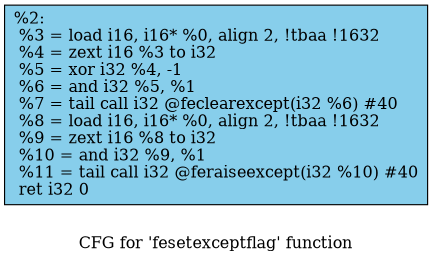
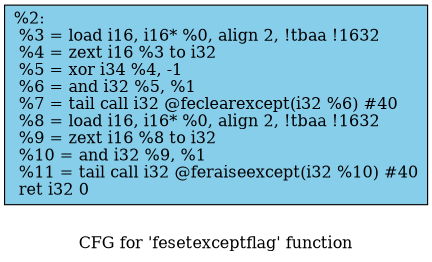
node "%2:": text "%5 = xor i32 %4, -1" -> "%5 = xor i34 %4, -1"
